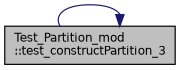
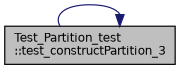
node "Test_Partition_mod ::test_constructPartition_3": label "Test_Partition_mod ::test_constructPartition_3" -> "Test_Partition_test ::test_constructPartition_3"
